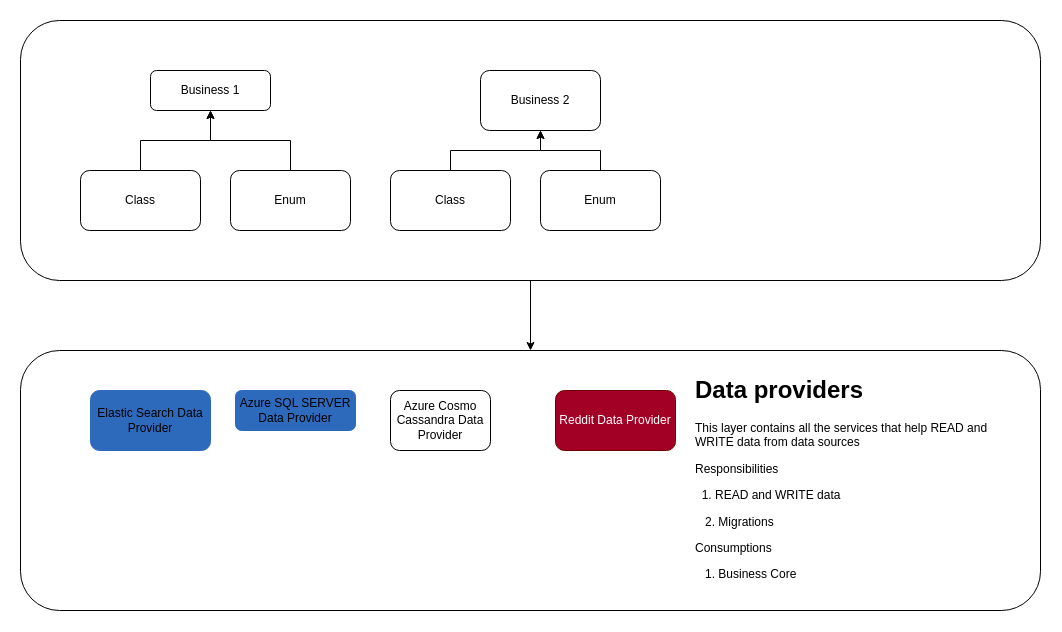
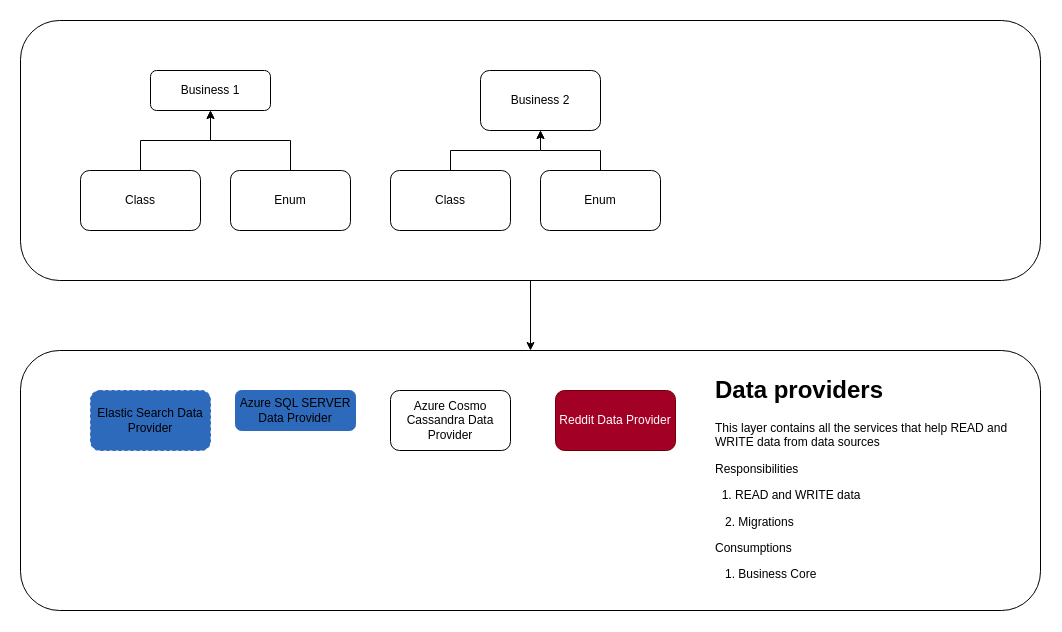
node "Elastic Search Data Provider": style solid -> dashed
node "Azure Cosmo Cassandra Data Provider": size 100x60 -> 120x60
node "Data providersThis layer contains all the services that help READ and WRITE data from data sources Responsibilities 1. READ and WRITE data 2. Migrations Consumptions 1. Business Core": moved (846, 486) -> (866, 486)
